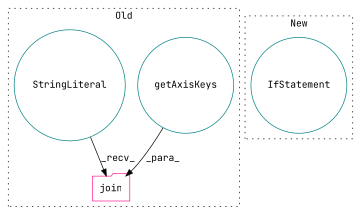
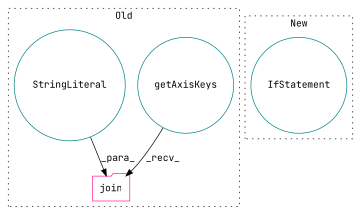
edge "StringLiteral" -> "join": label "_recv_" -> "_para_"
edge "getAxisKeys" -> "join": label "_para_" -> "_recv_"
